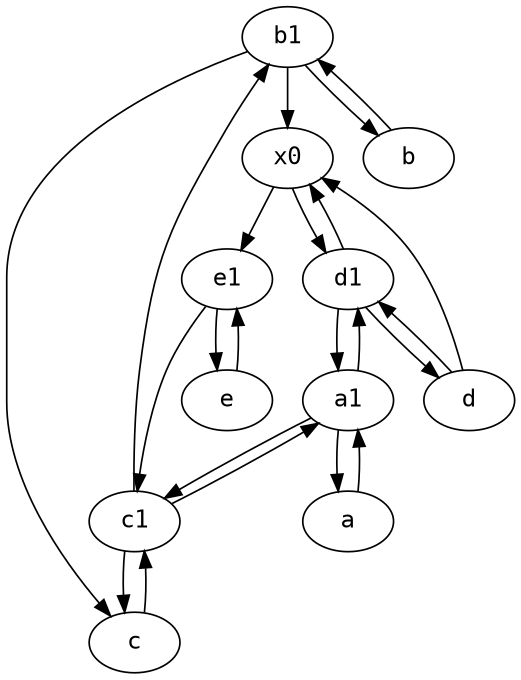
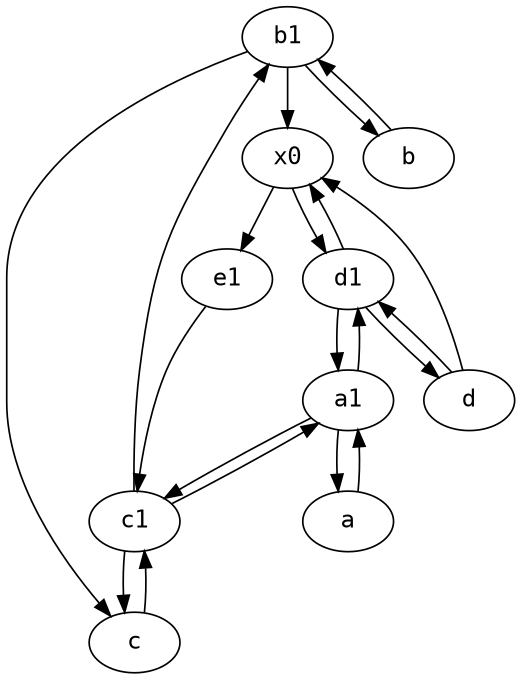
node "e": removed
